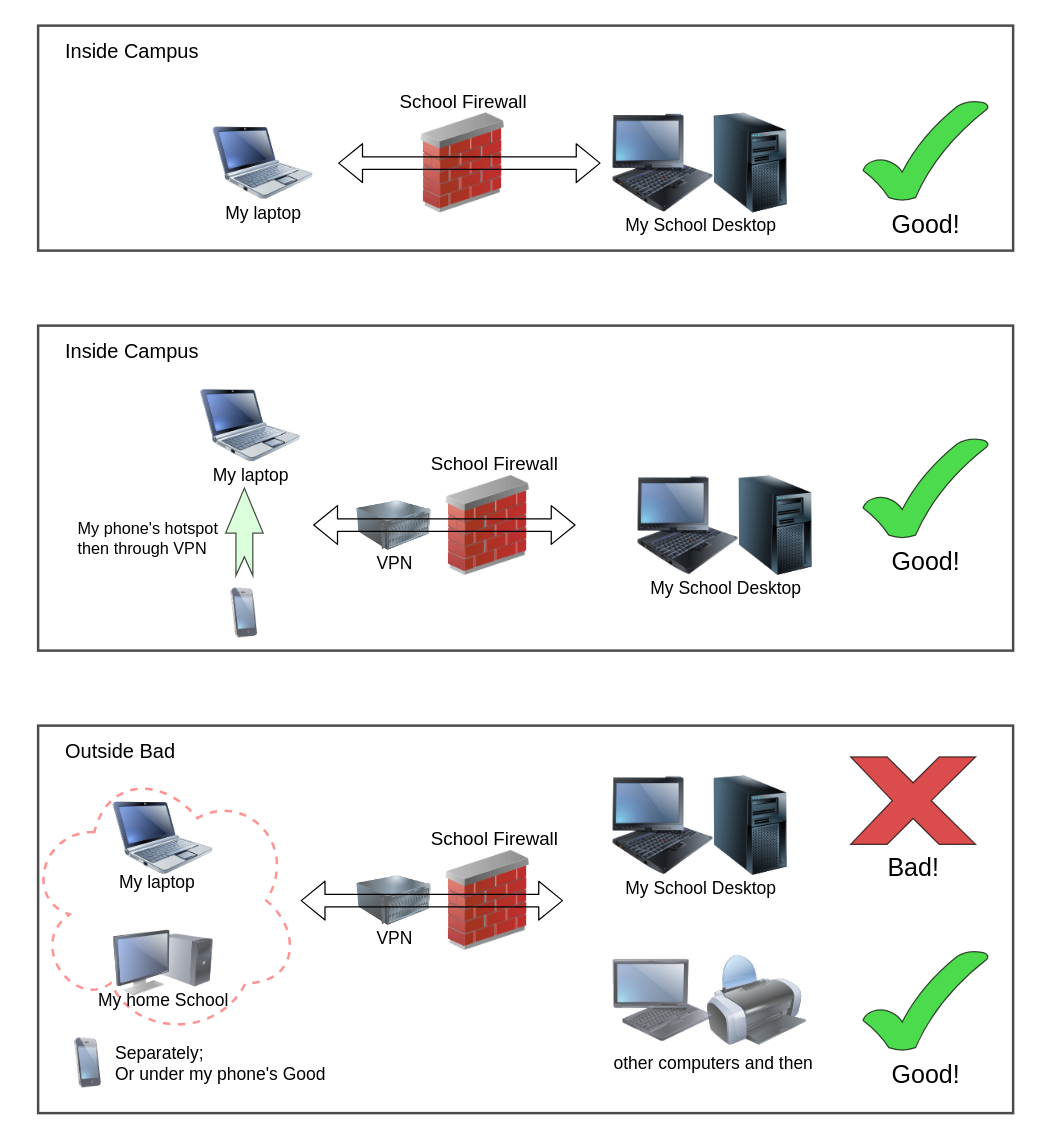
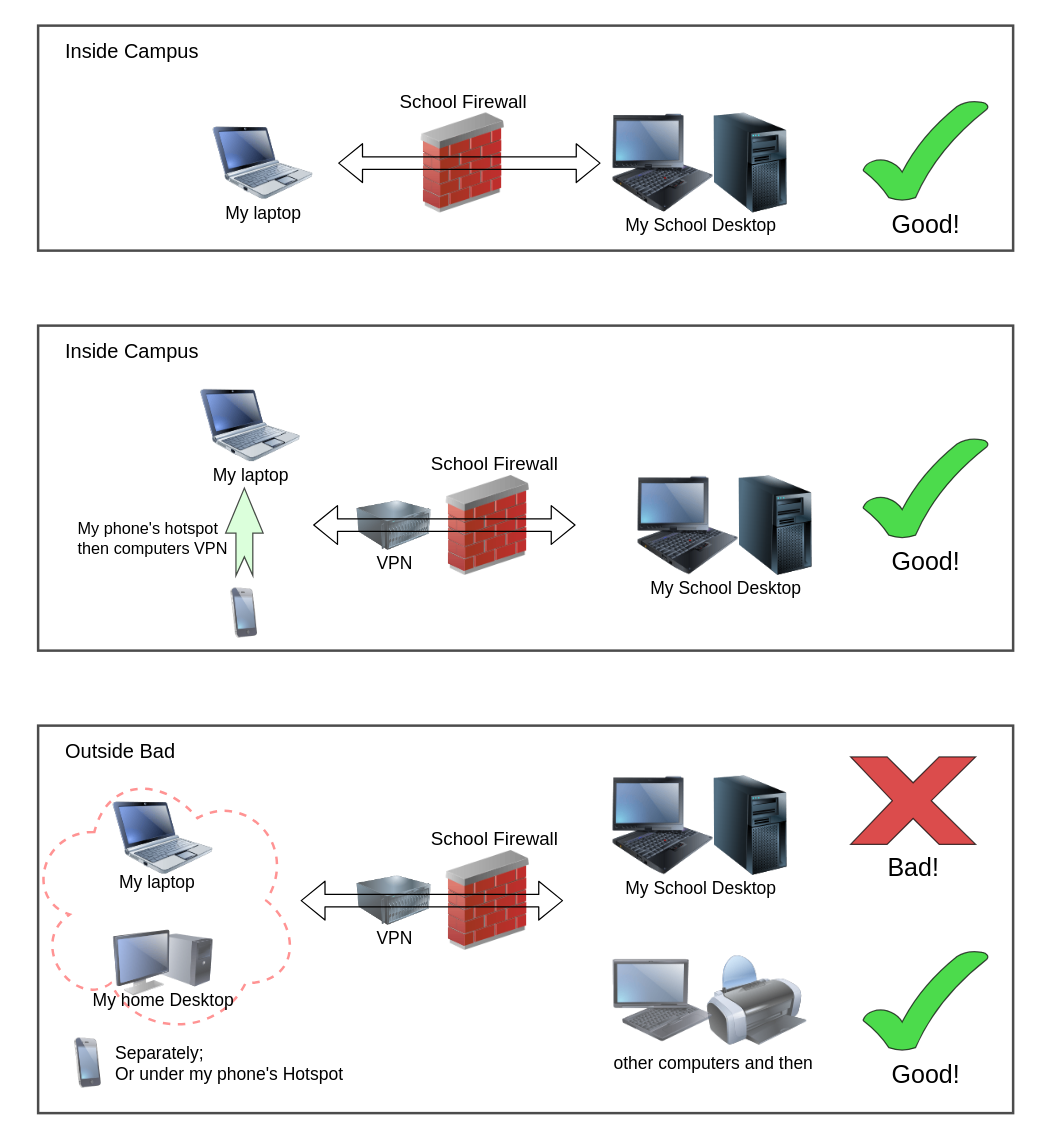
node "My phone's hotspot then through VPN": label "My phone's hotspot then through VPN" -> "My phone's hotspot then computers VPN"
node "My home School": label "My home School" -> "My home Desktop"
node "Separately; Or under my phone's Good": label "Separately; Or under my phone's Good" -> "Separately; Or under my phone's Hotspot"
